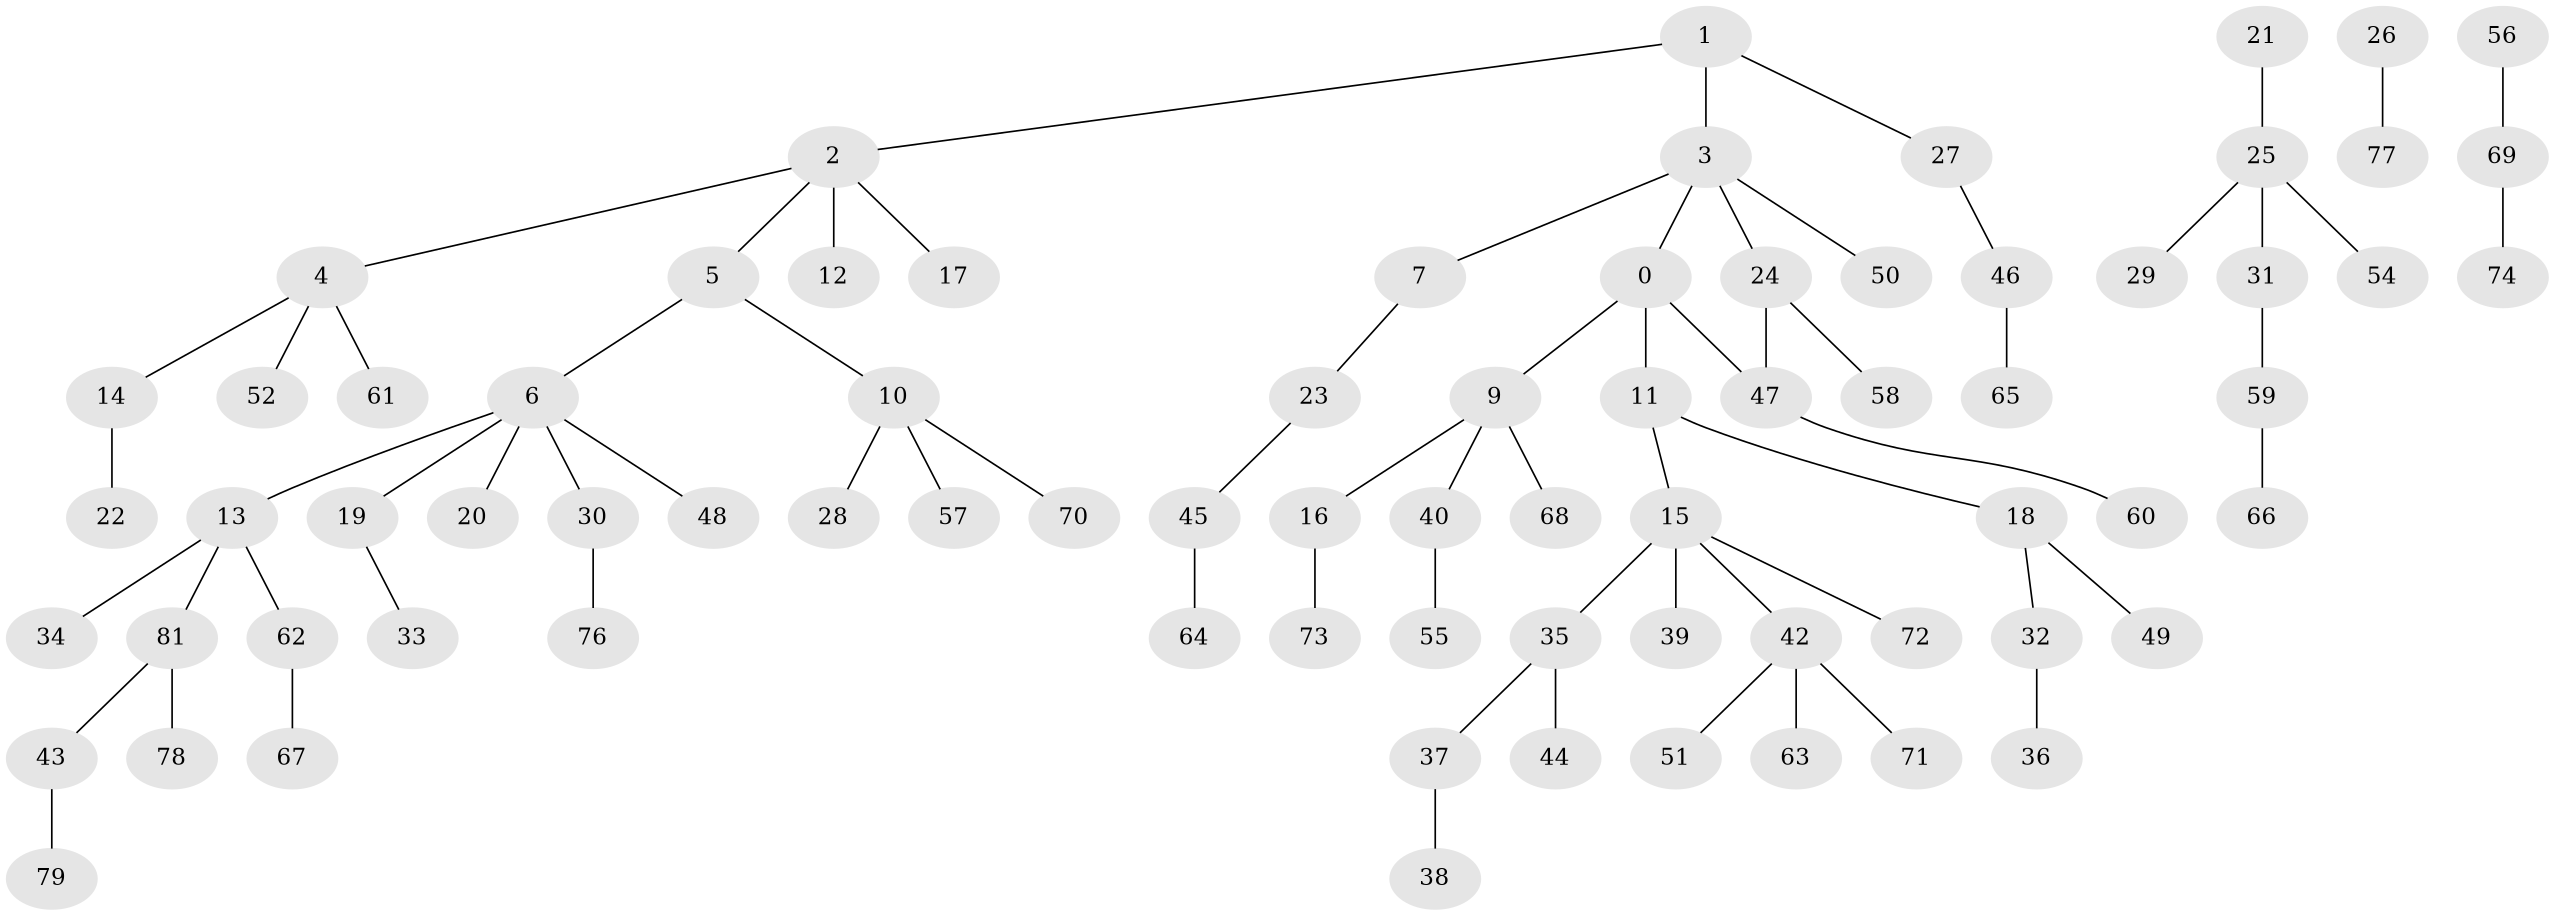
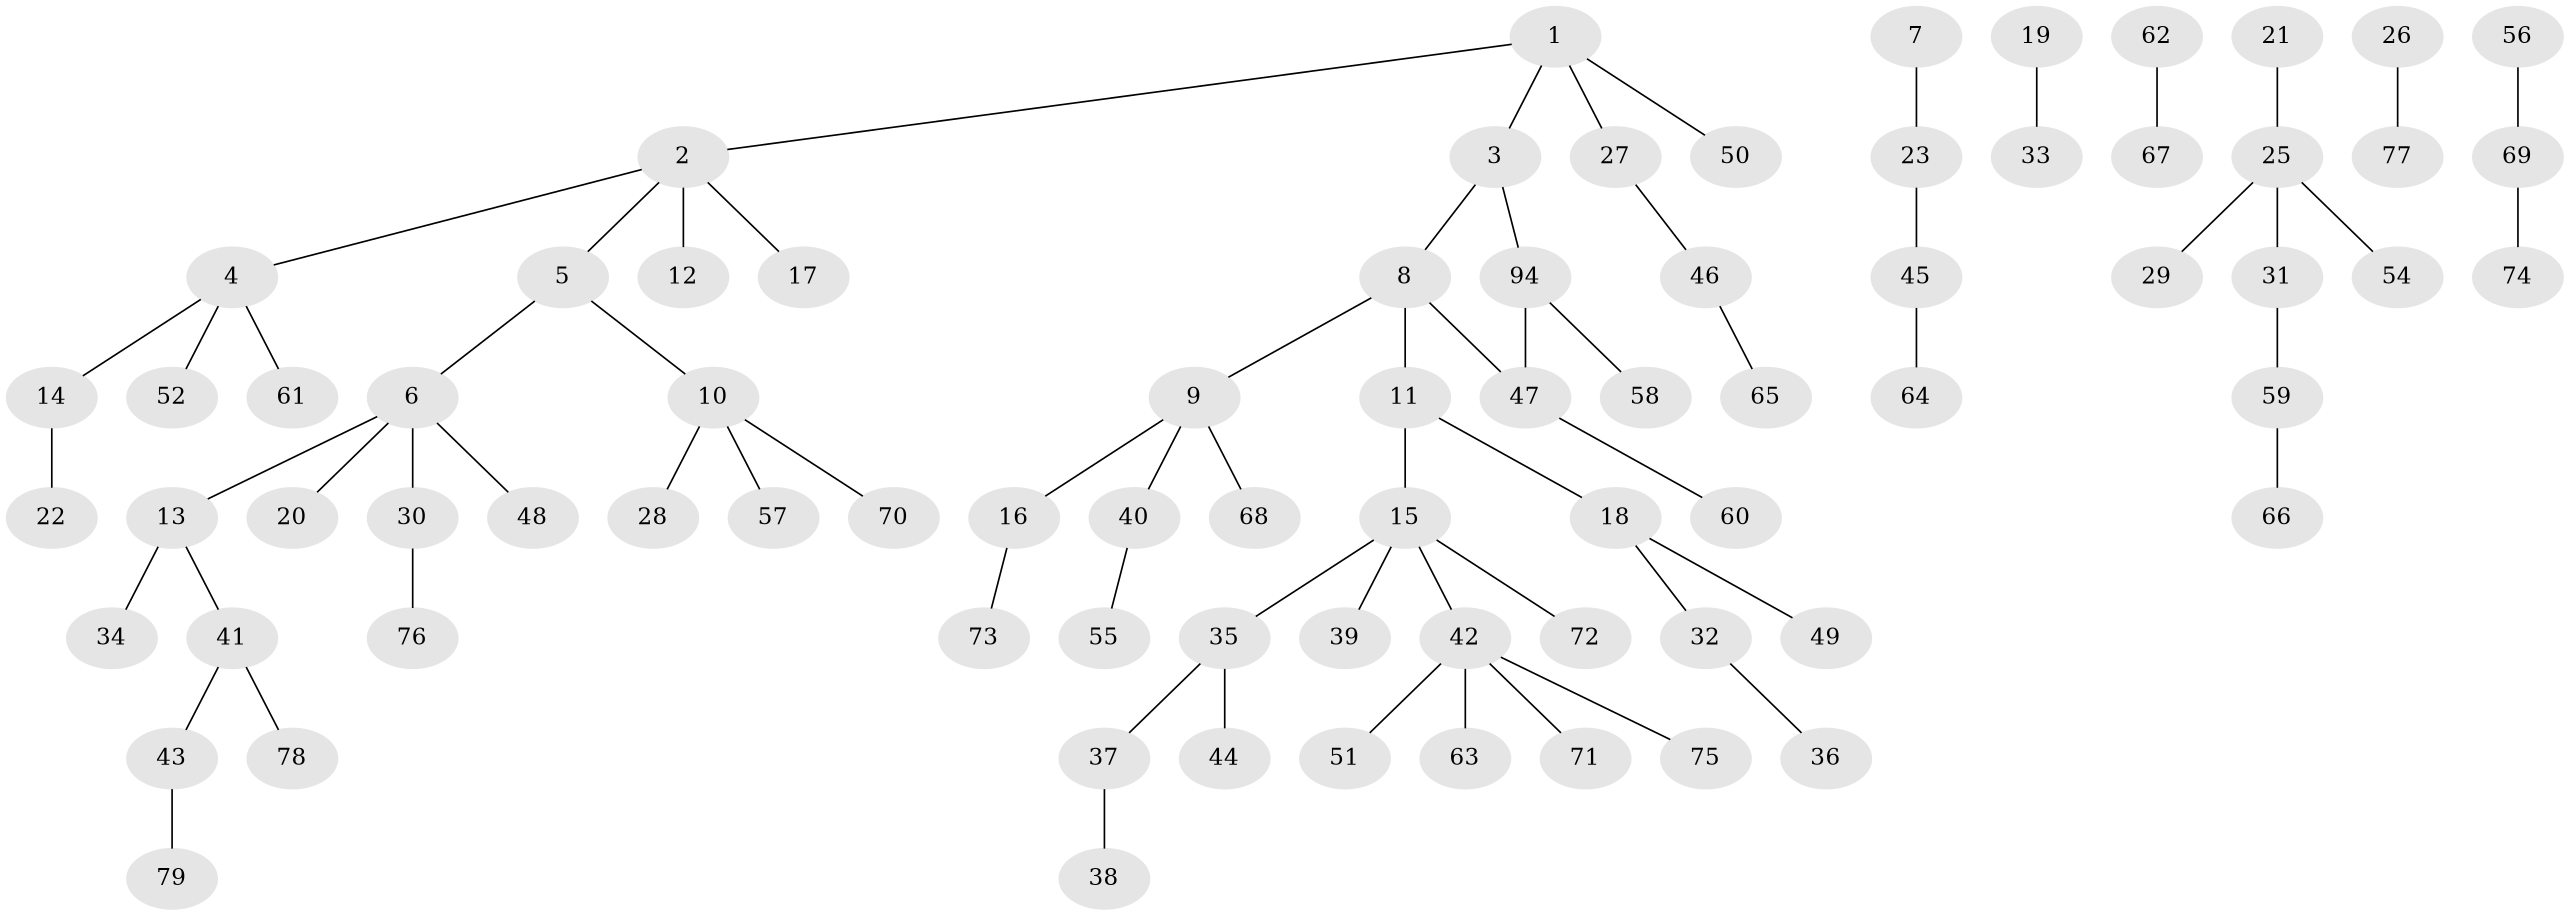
edge "3" -- "7": removed
edge "3" -- "50": now "1" -- "50"
node "0": label "0" -> "8"
node "24": label "24" -> "94"
edge "6" -- "19": removed
edge "13" -- "62": removed
node "81": label "81" -> "41"
node "75": added
